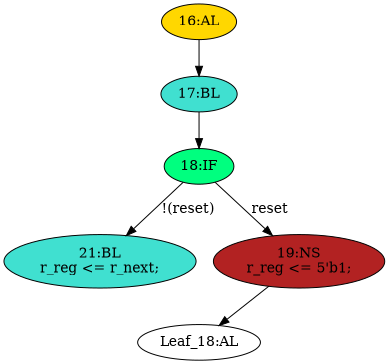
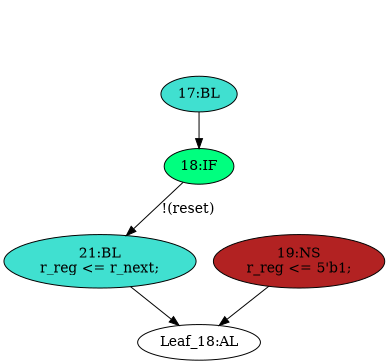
node "16:AL": removed
edge "18:IF" -> "19:NS r_reg <= 5'b1;": removed, label "reset"
edge "21:BL r_reg <= r_next;" -> "Leaf_18:AL": added
